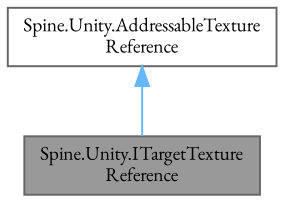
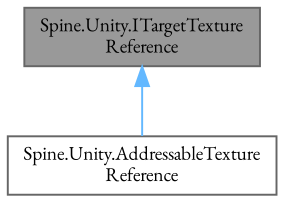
edge "Spine.Unity.ITargetTexture Reference" -> "Spine.Unity.AddressableTexture Reference": reversed
